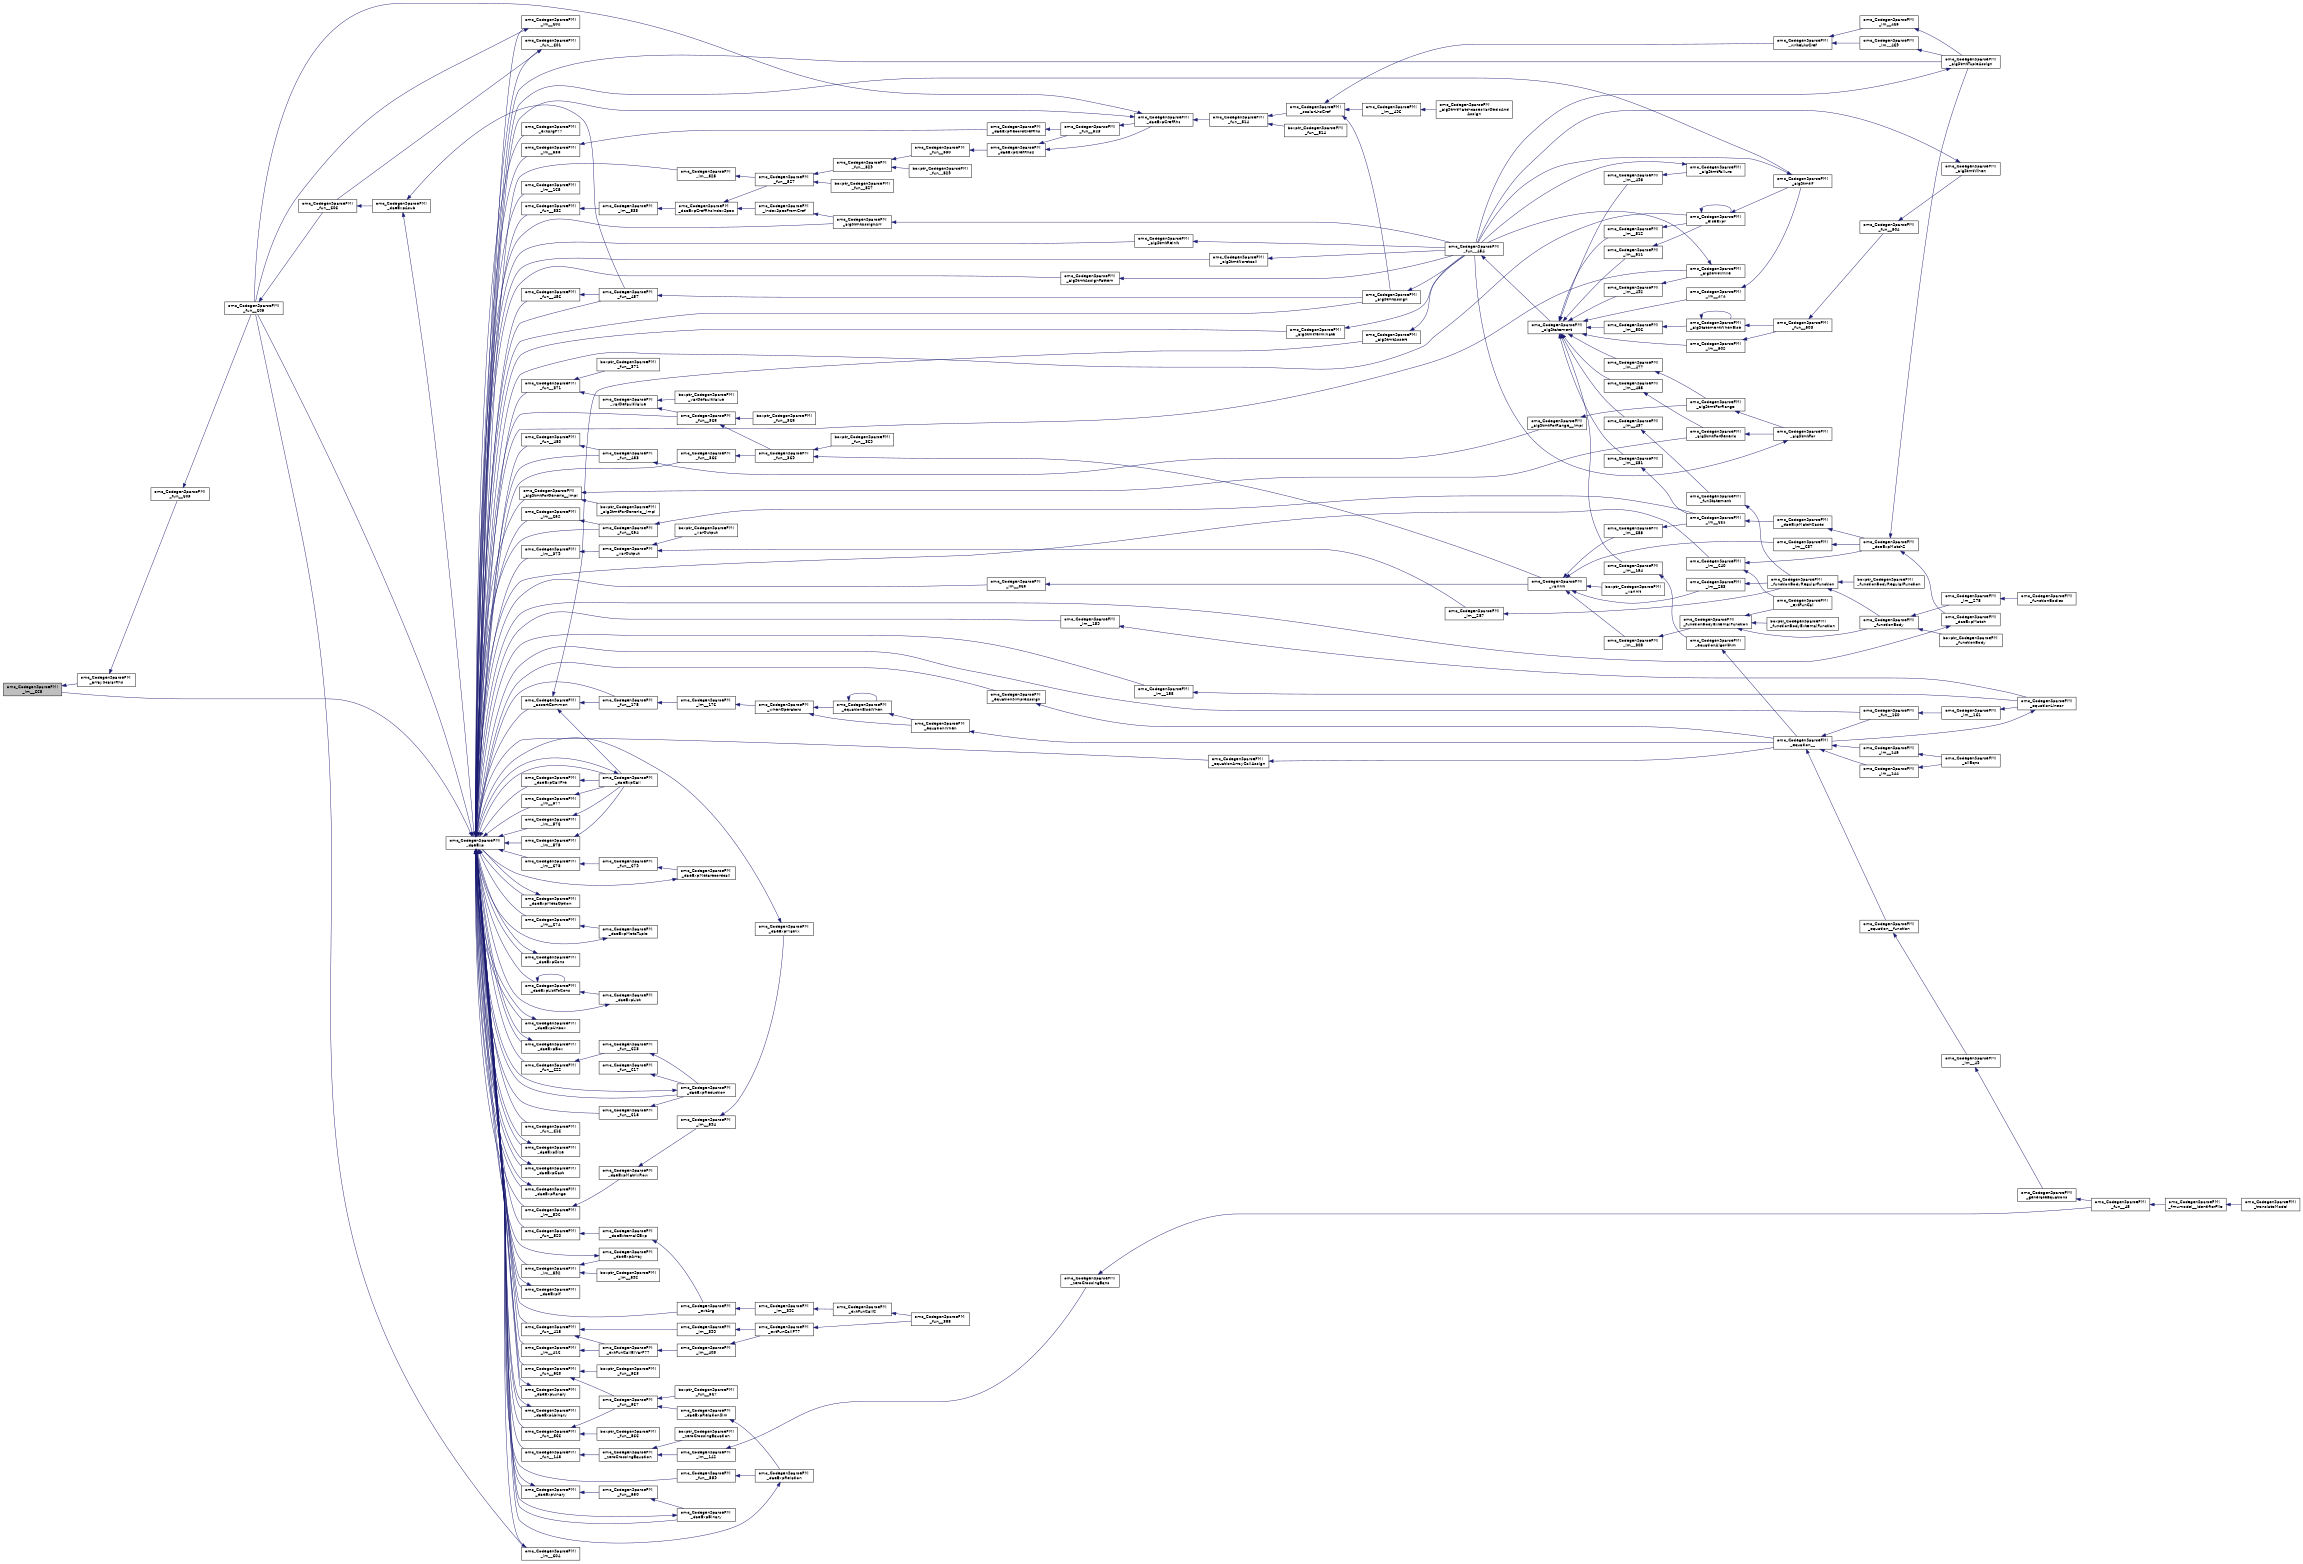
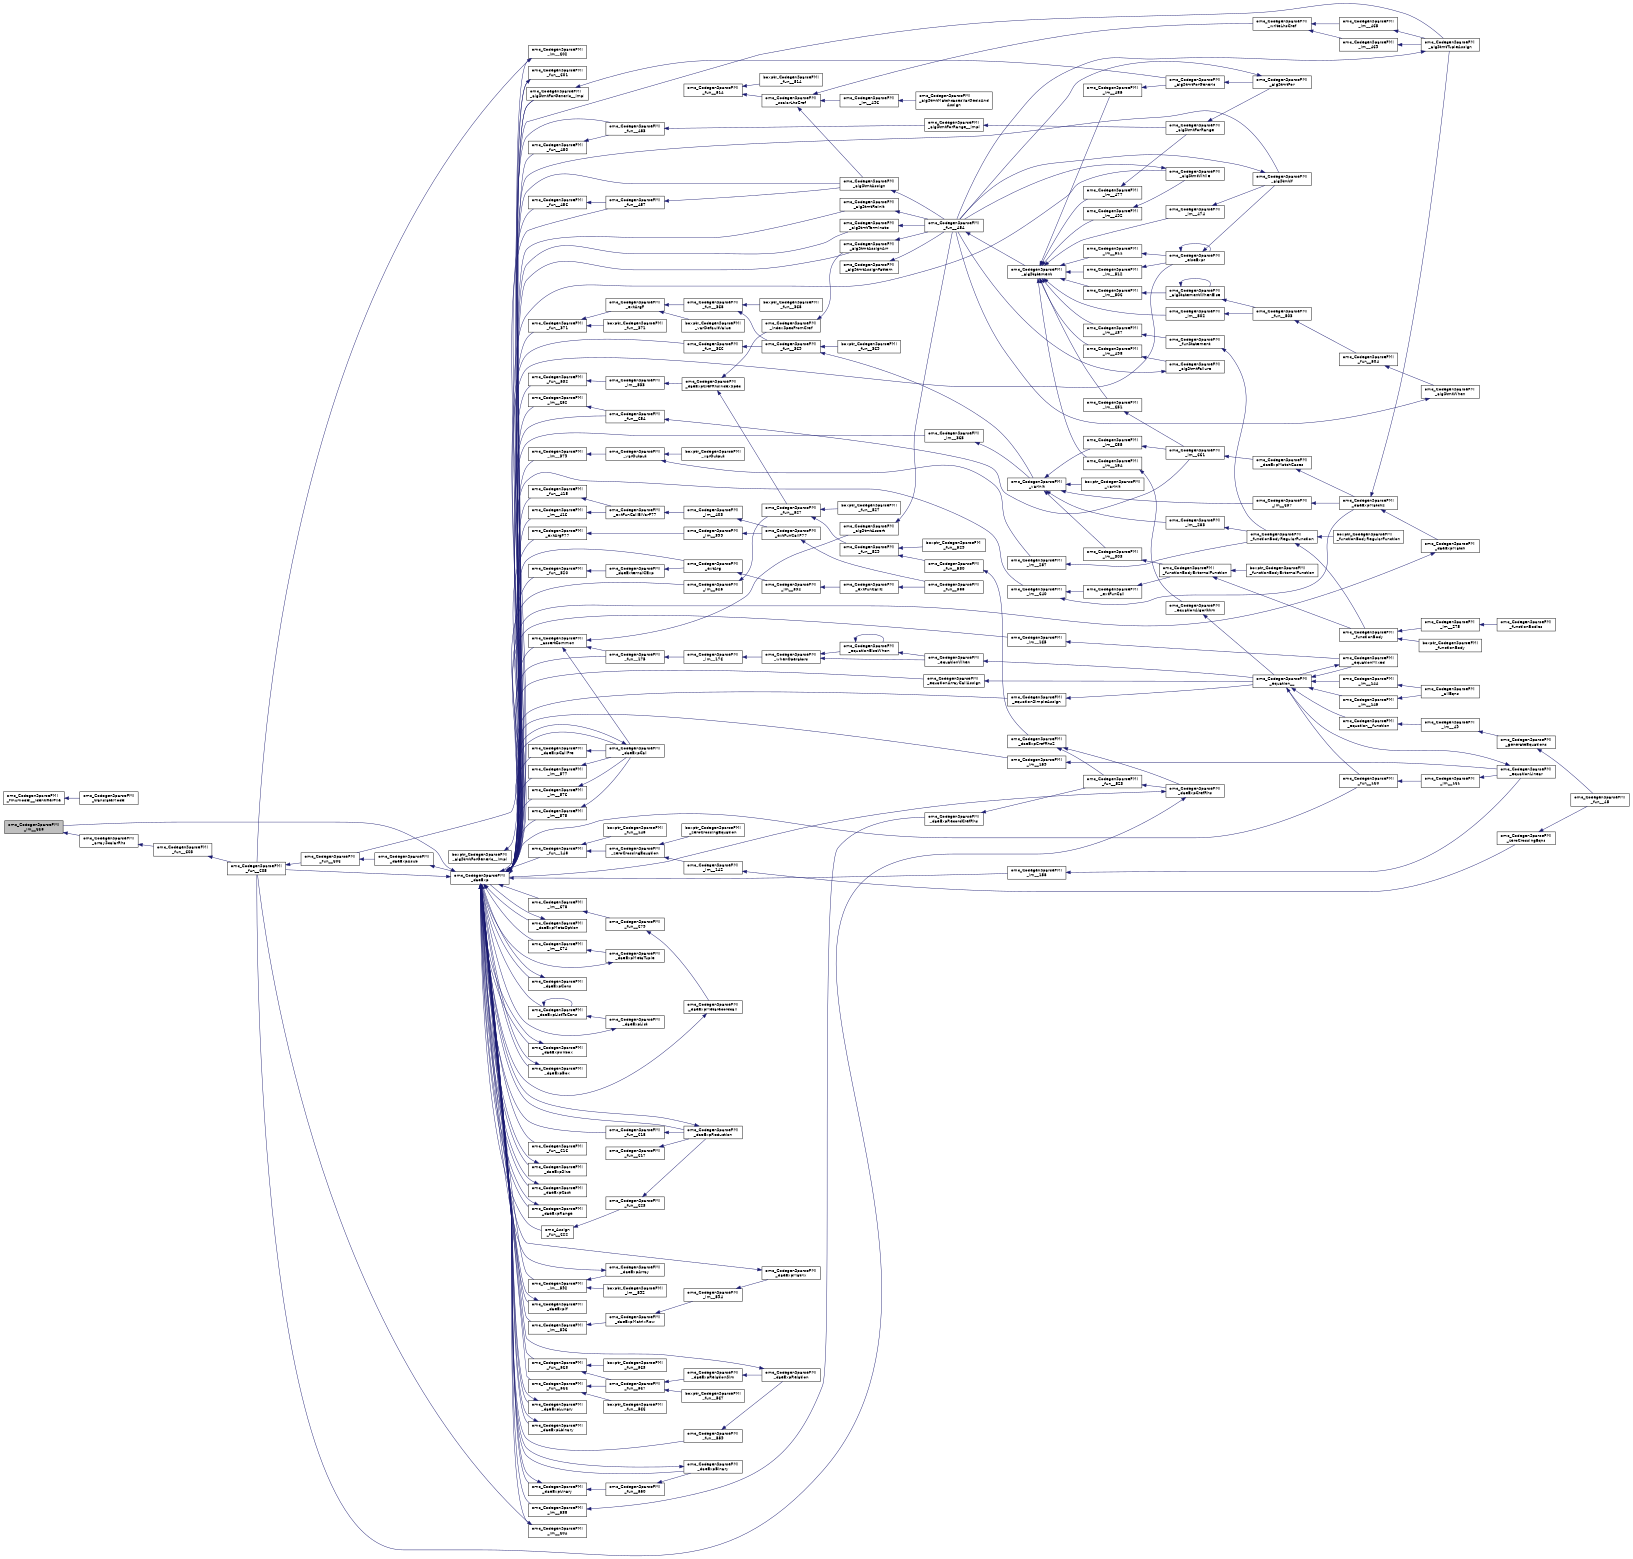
edge "omc_CodegenSparseFMI _fun__457" -> "omc_CodegenSparseFMI _daeExpAsub": removed
edge "omc_CodegenSparseFMI _fun__514" -> "omc_CodegenSparseFMI _daeExpCrefRhs": removed
node "omc_CodegenSparseFMI _algStmtNoretcall": removed
edge "omc_CodegenSparseFMI _algStmtAssignPattern" -> "omc_CodegenSparseFMI _daeExp": removed
node "omc_CodegenSparseFMI _varDefaultValue": label "omc_CodegenSparseFMI _varDefaultValue" -> "omc_CodegenSparseFMI _extArgF"
edge "omc_CodegenSparseFMI _fun__368" -> "omc_CodegenSparseFMI _daeExp": removed
edge "boxptr_CodegenSparseFMI _algStmtForGeneric__impl" -> "omc_CodegenSparseFMI _algStmtForGeneric__impl": reversed
edge "omc_CodegenSparseFMI _extFunCall" -> "omc_CodegenSparseFMI _functionBodyExternalFunction": reversed
node "omc_CodegenSparseFMI _equationMixed": added
node "boxptr_CodegenSparseFMI _fun__148": added
node "omc_CodegenSparseFMI _fun__622": label "omc_CodegenSparseFMI _fun__622" -> "omc_Assign _fun__622"
edge "omc_CodegenSparseFMI _fmumodel__identifierFile" -> "omc_CodegenSparseFMI _fun__45": removed
edge "omc_CodegenSparseFMI _lm__399" -> "omc_CodegenSparseFMI _fun__415": now "omc_CodegenSparseFMI _lm__399" -> "omc_CodegenSparseFMI _extArgF77"
